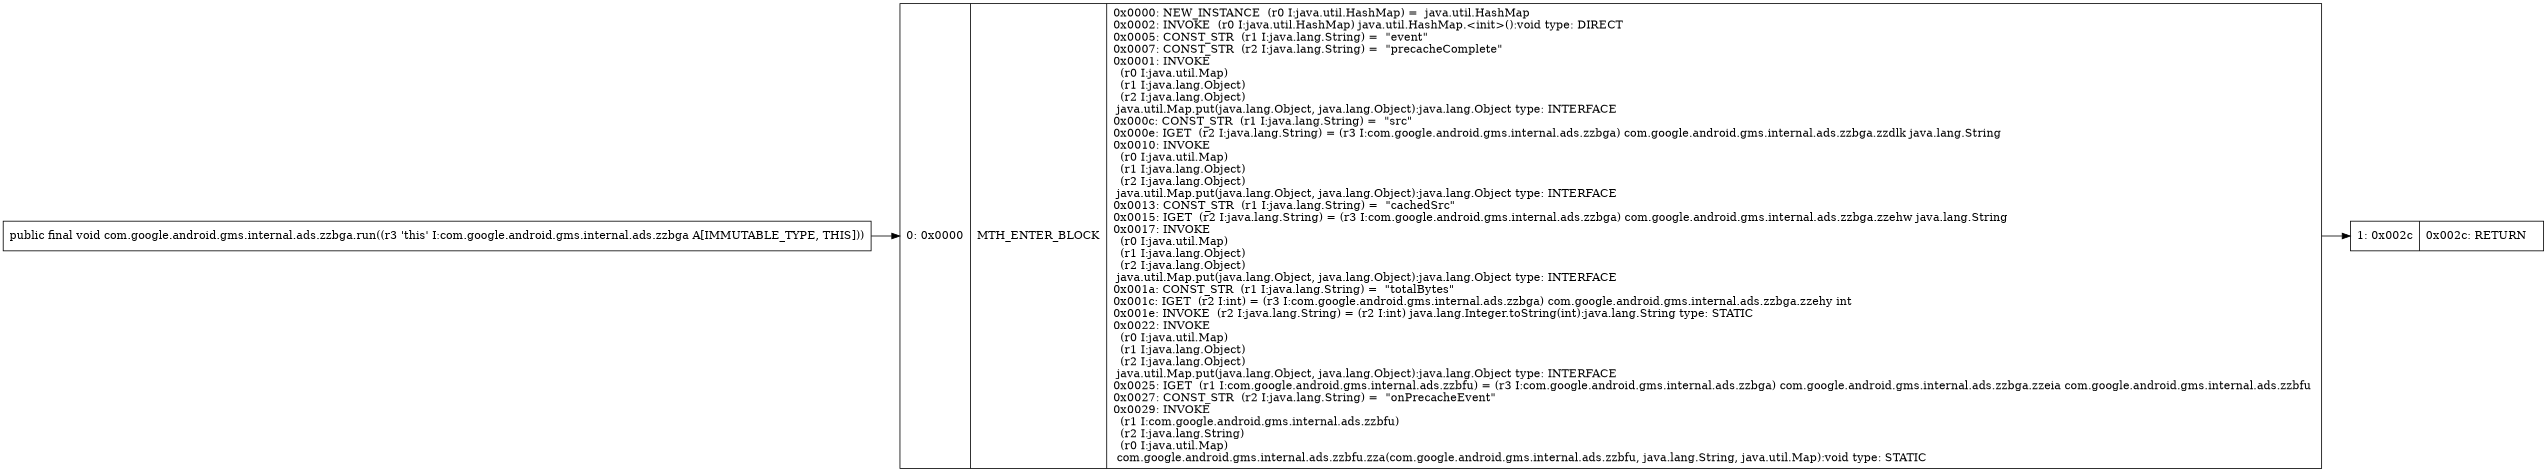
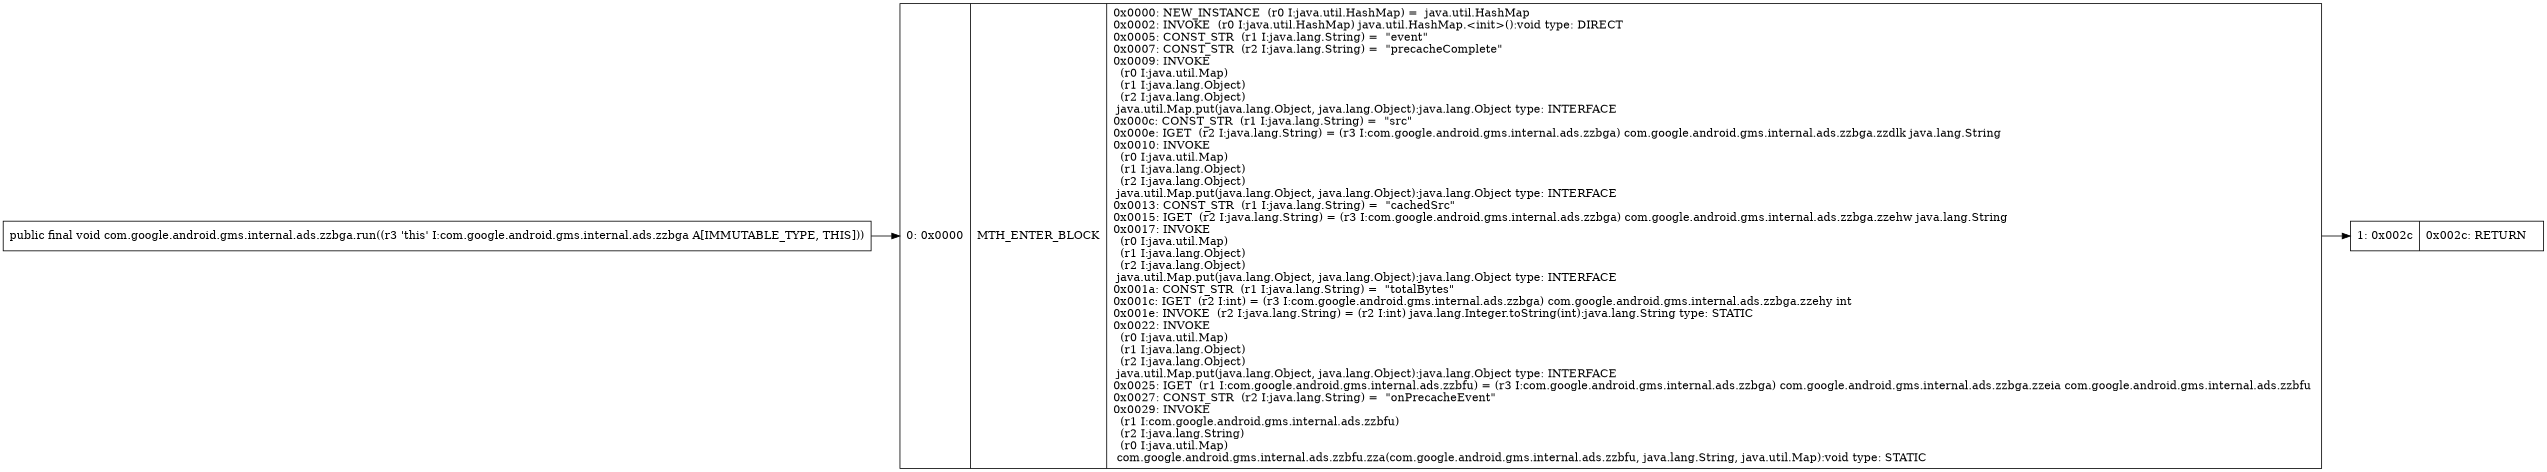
node "0: 0x0000": text "0x0001: INVOKE" -> "0x0009: INVOKE"
